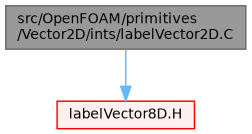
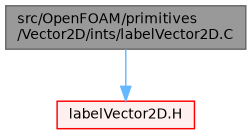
node "labelVector8D.H": label "labelVector8D.H" -> "labelVector2D.H"
